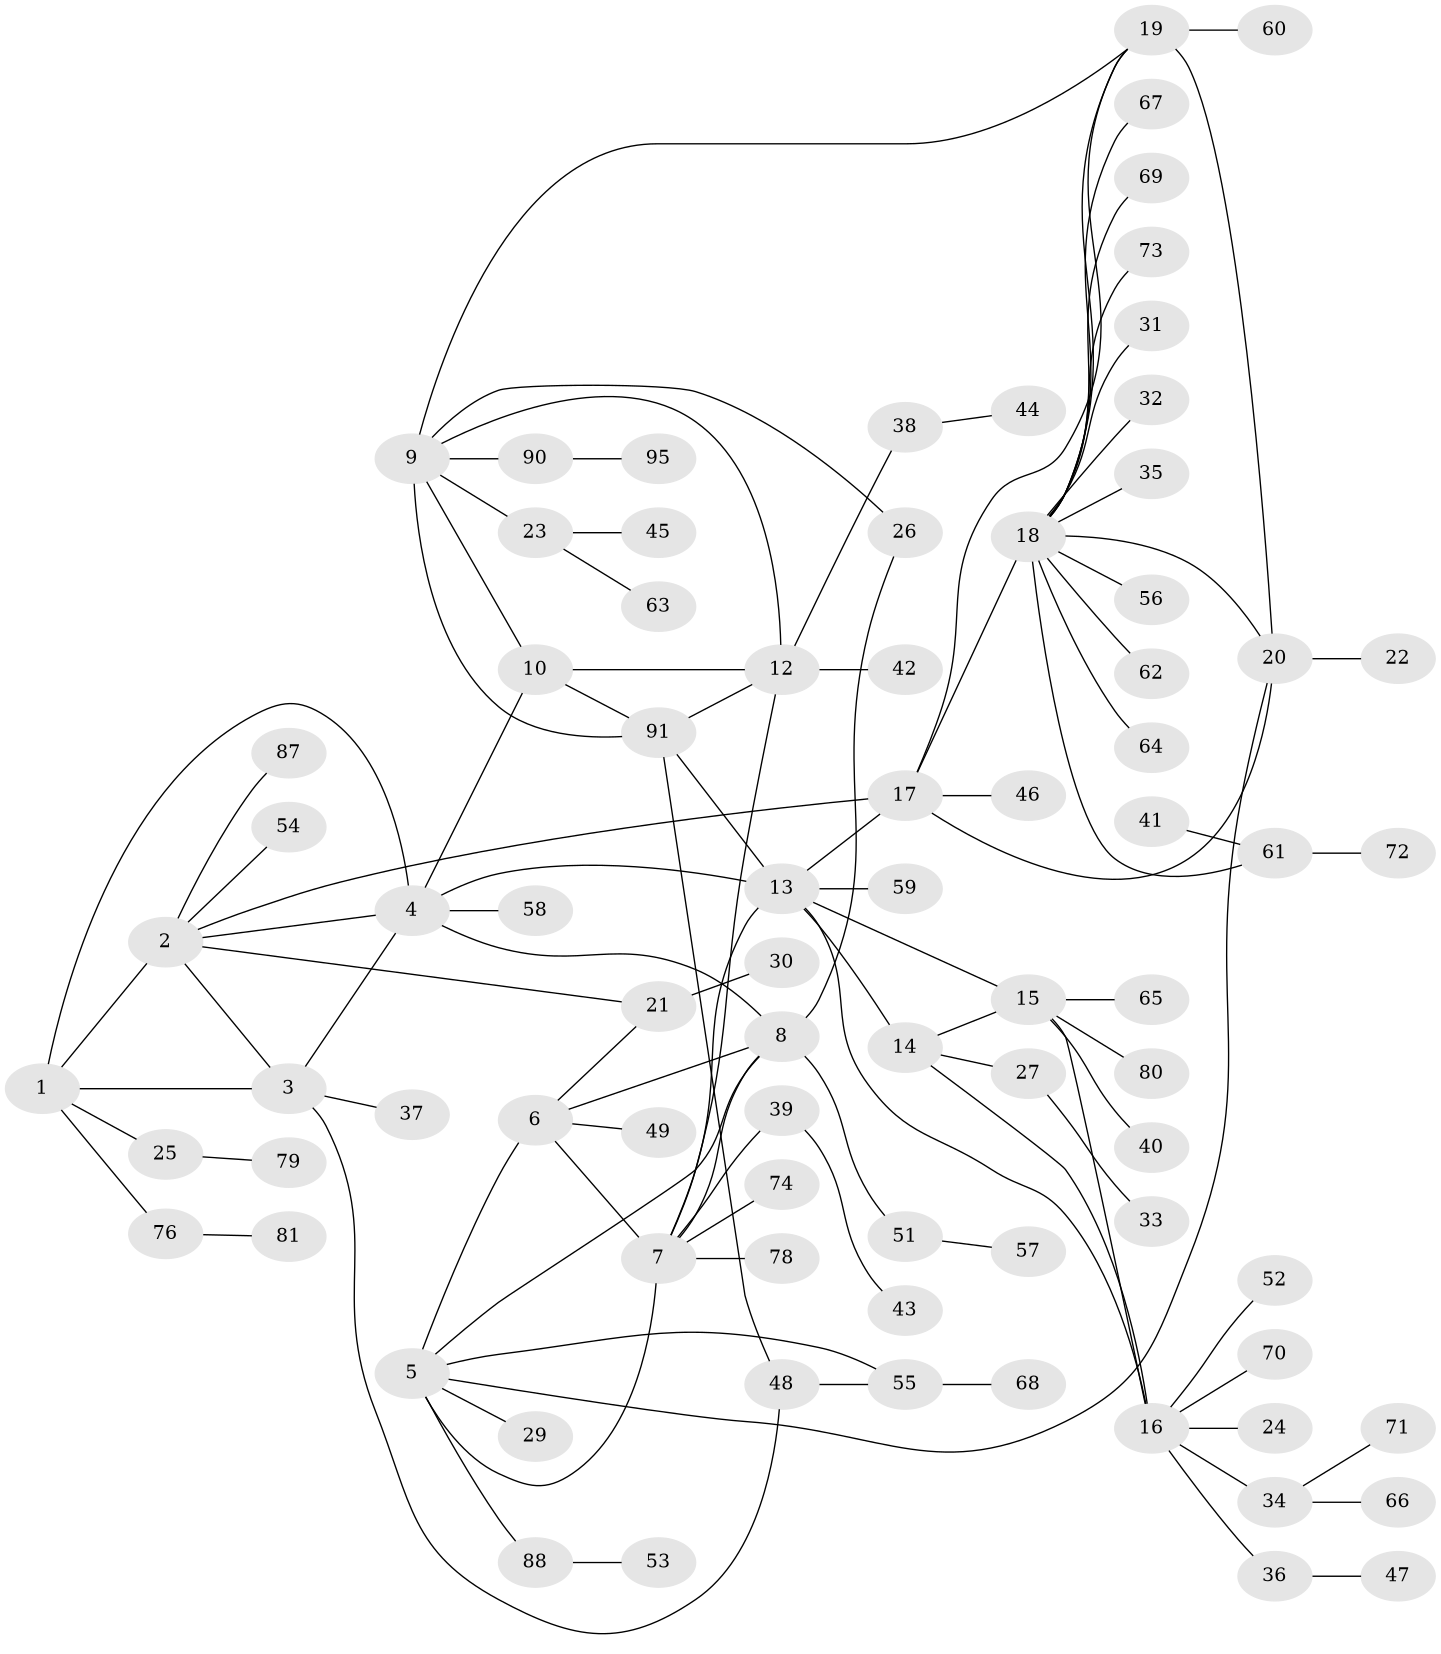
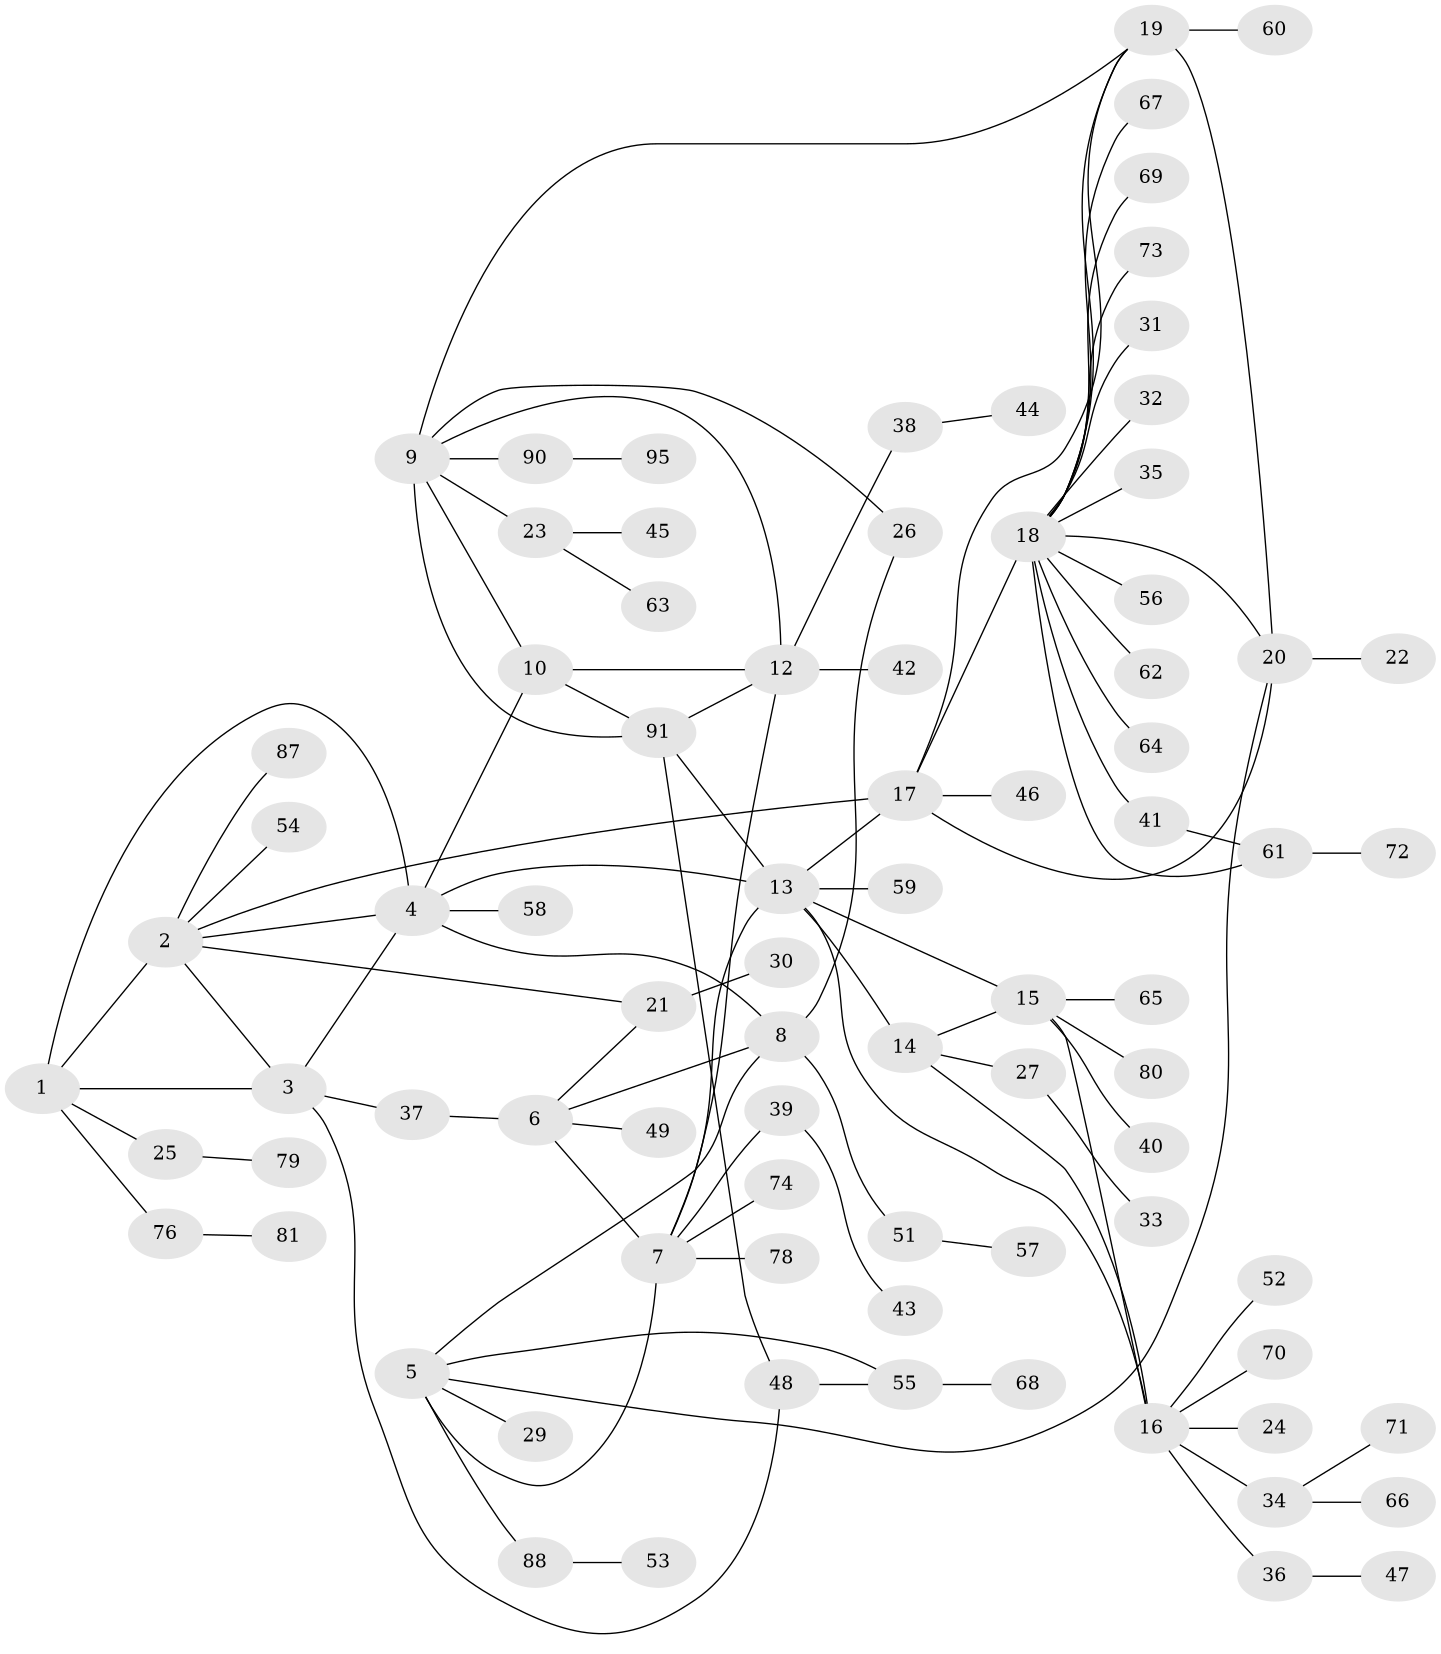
edge "18" -- "41": added
edge "8" -- "7": removed
edge "6" -- "5": now "6" -- "37"
